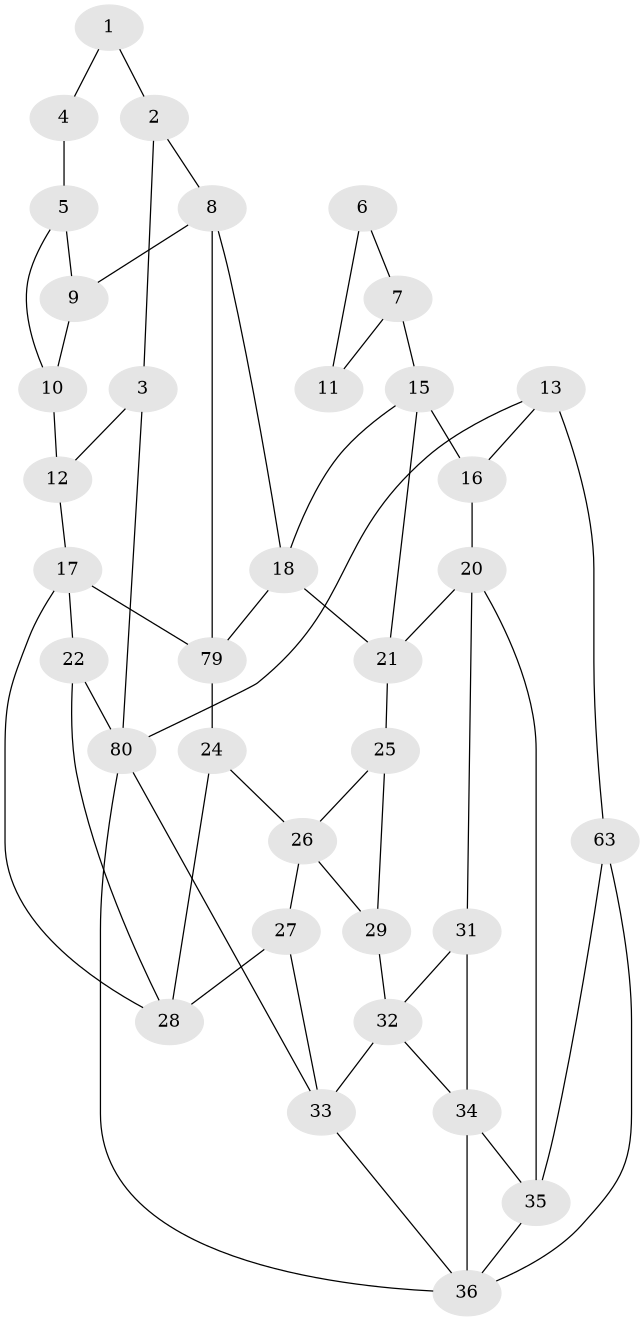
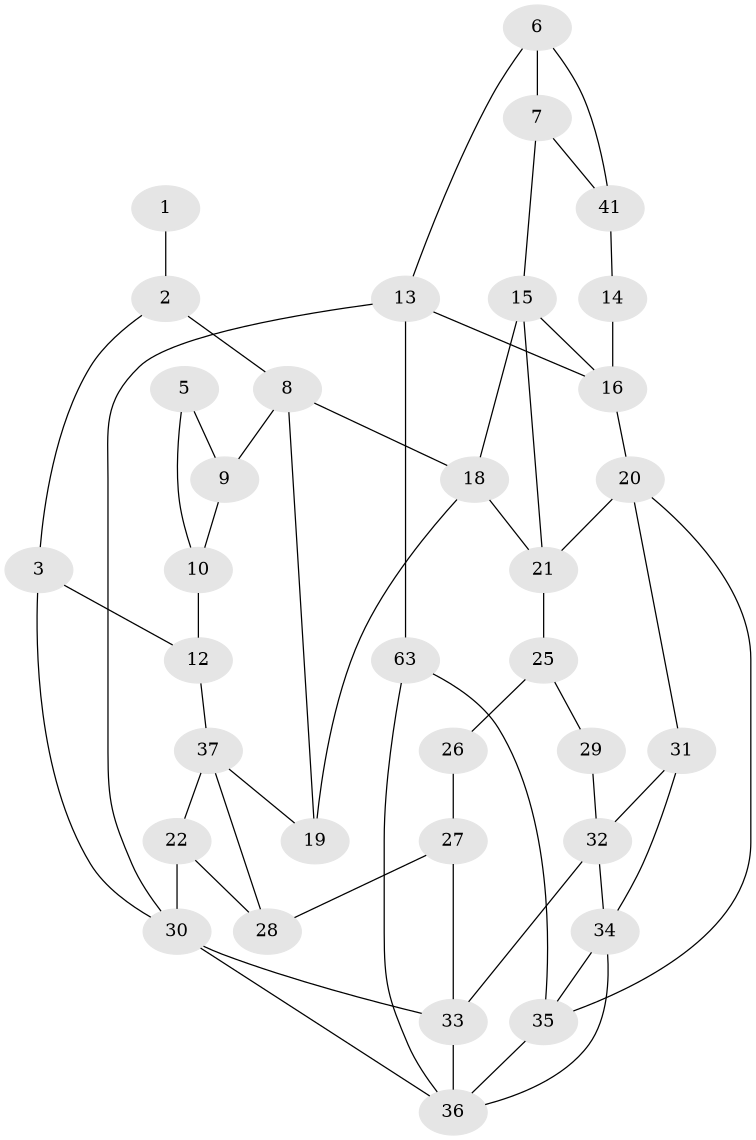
node "4": removed
edge "6" -- "13": added
node "14": added
node "11": label "11" -> "41"
node "17": label "17" -> "37"
node "79": label "79" -> "19"
node "80": label "80" -> "30"
node "24": removed
edge "26" -- "29": removed
